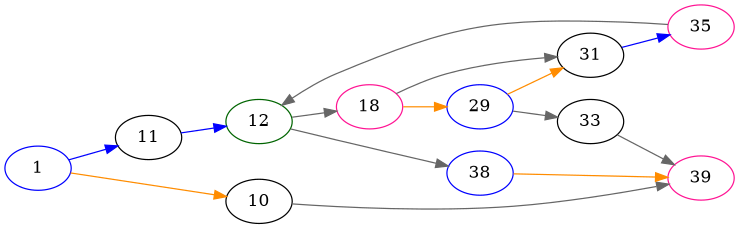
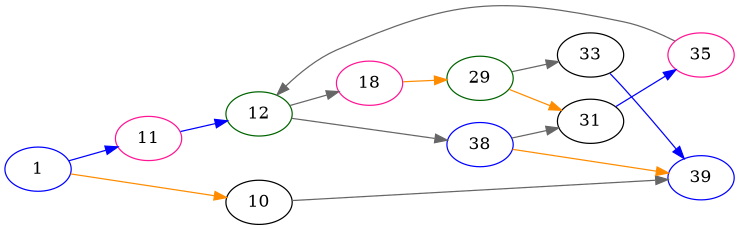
edge "18" -> "31": now "38" -> "31"
node "29": color blue -> darkgreen
node "11": color black -> deeppink
edge "33" -> "39": color gray40 -> blue
node "39": color deeppink -> blue
